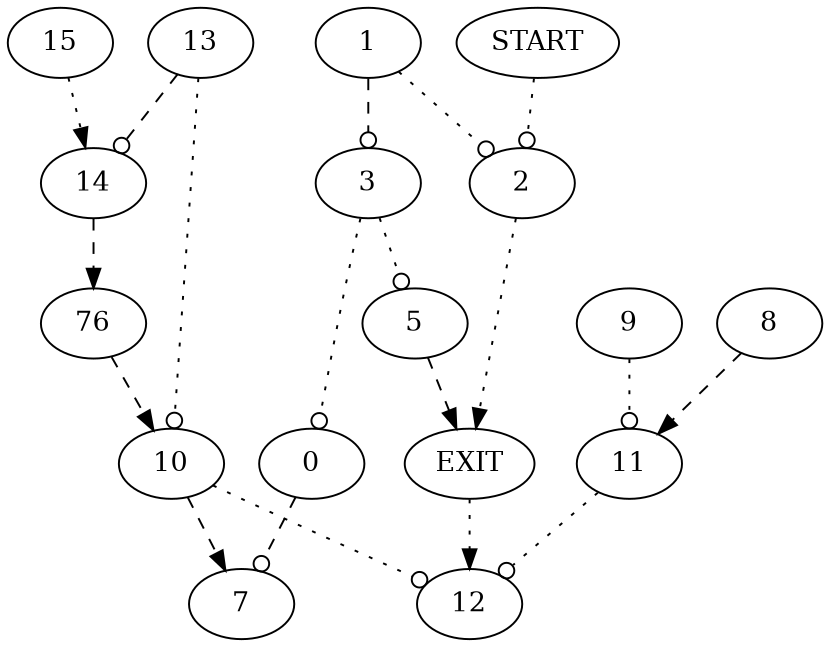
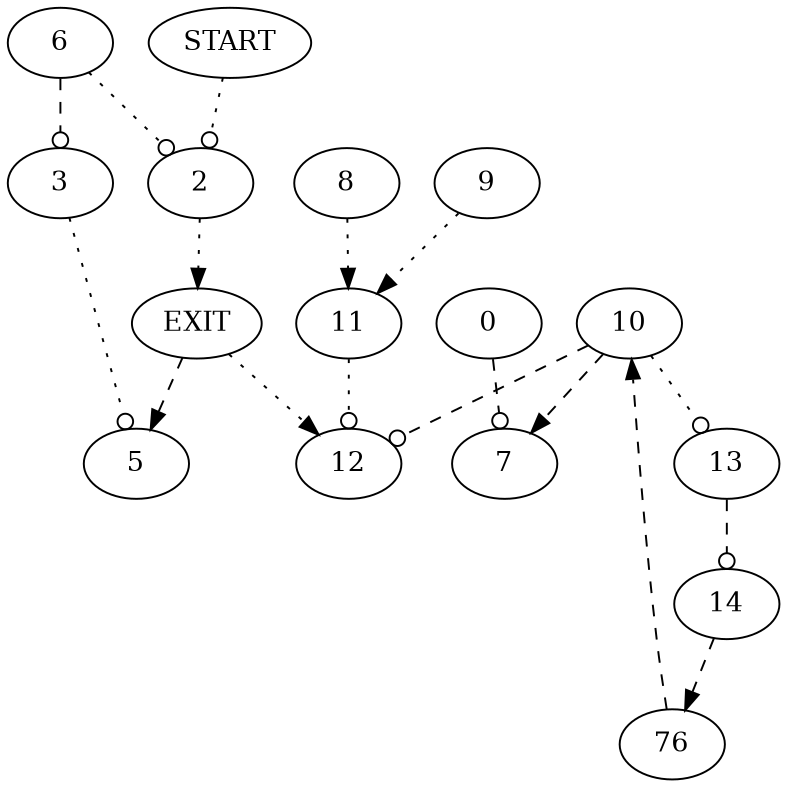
node "15": removed
node "1": label "1" -> "6"
edge "13" -> "10": reversed
edge "3" -> "0": removed
edge "5" -> "EXIT": reversed
edge "9" -> "11": arrowhead odot -> normal
edge "8" -> "11": style dashed -> dotted
edge "10" -> "12": style dotted -> dashed
